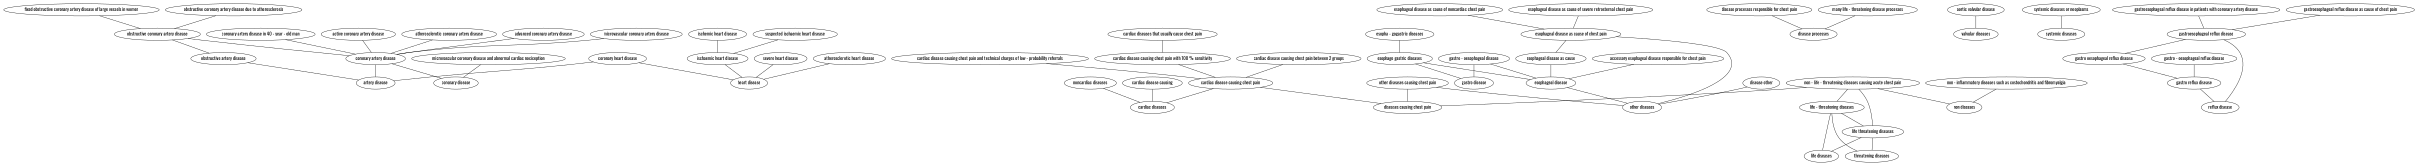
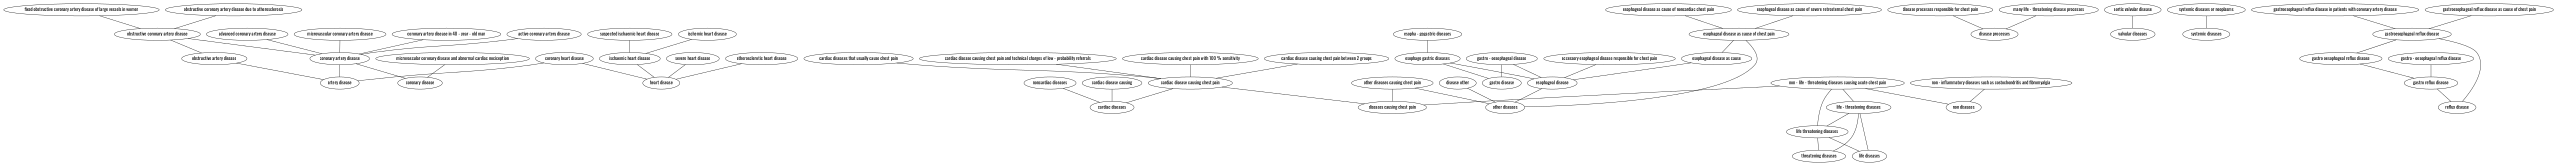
node "atherosclerotic coronary artery disease": removed
edge "cardiac diseases that usually cause chest pain" -- "cardiac disease causing chest pain with 100 % sensitivity": now "cardiac diseases that usually cause chest pain" -- "cardiac disease causing chest pain"
